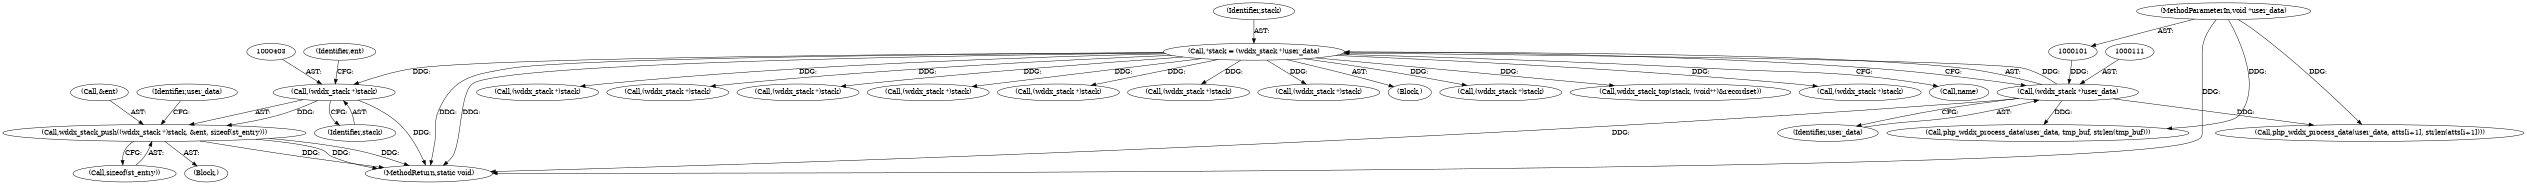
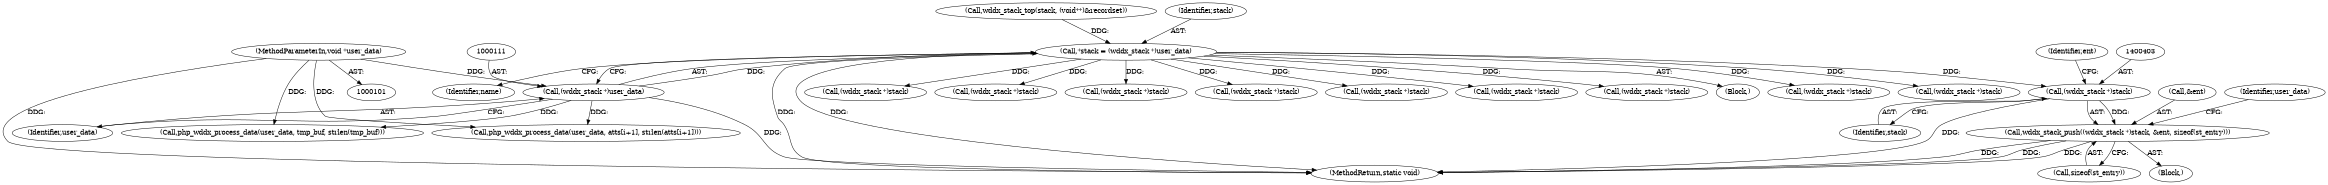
node "1000403": label "1000403" -> "1400403"
edge "1000101" -> "(Call,(wddx_stack *)user_data)": now "(MethodParameterIn,void *user_data)" -> "(Call,(wddx_stack *)user_data)"
edge "(Call,*stack = (wddx_stack *)user_data)" -> "(Call,wddx_stack_top(stack, (void**)&recordset))": reversed
node "(Call,name)": label "(Call,name)" -> "(Identifier,name)"
